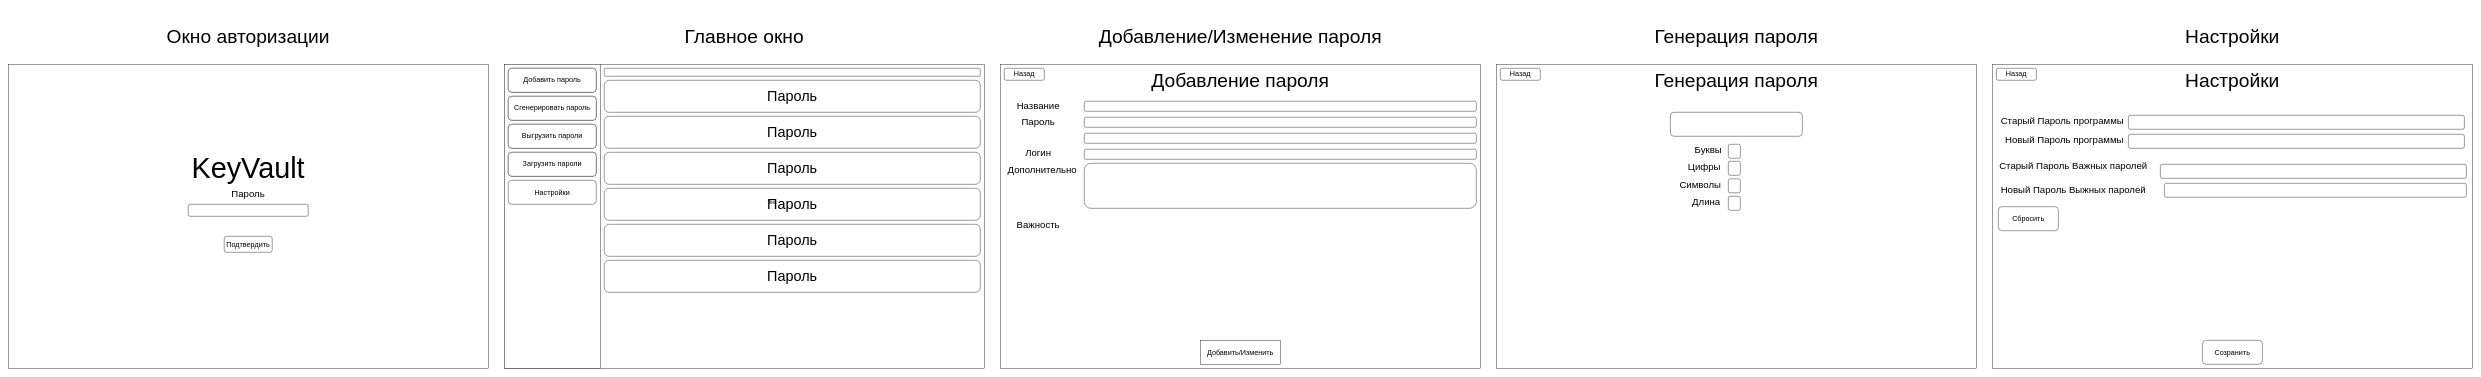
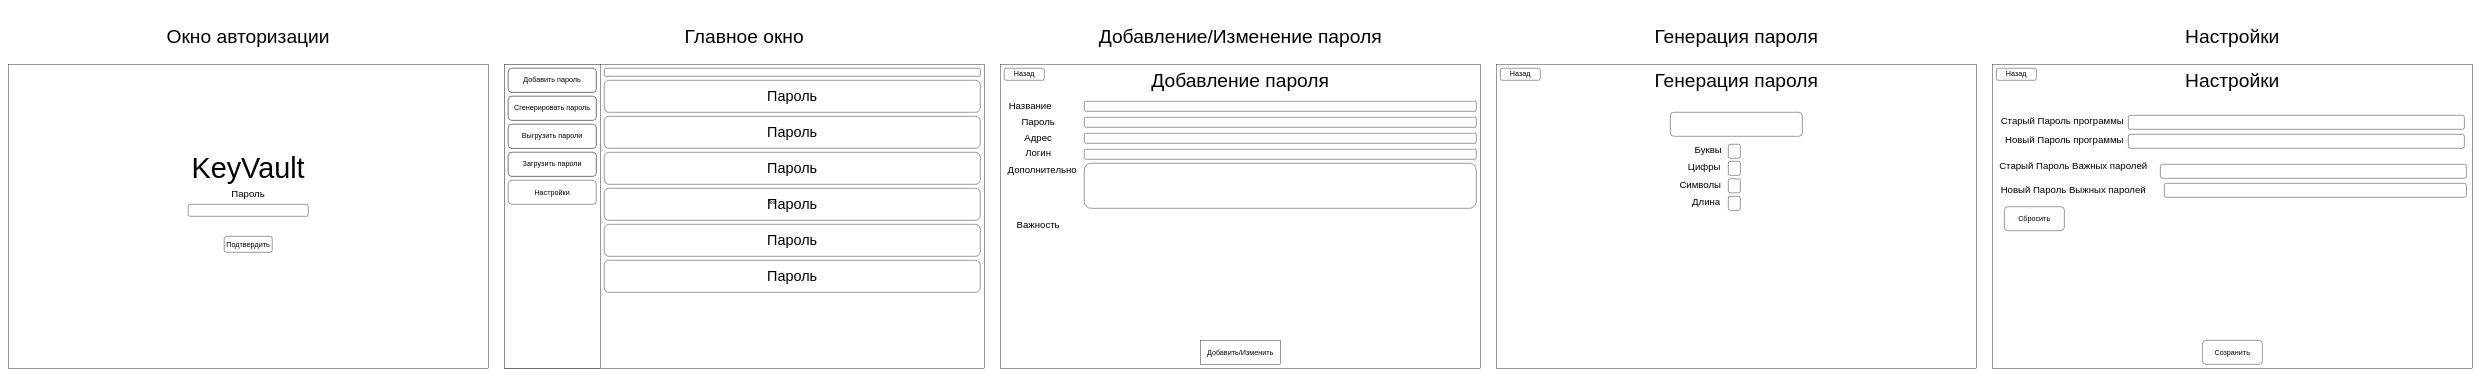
node "Название": moved (1038, 106) -> (1030, 106)
node "Адрес": added
node "Сбросить": moved (2028, 219) -> (2034, 219)
